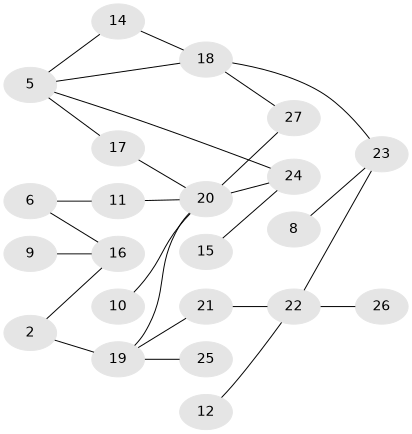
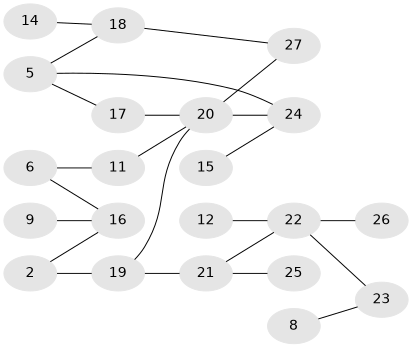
edge "14" -- "5": removed
edge "18" -- "23": removed
node "10": removed
edge "19" -- "25": now "21" -- "25"
